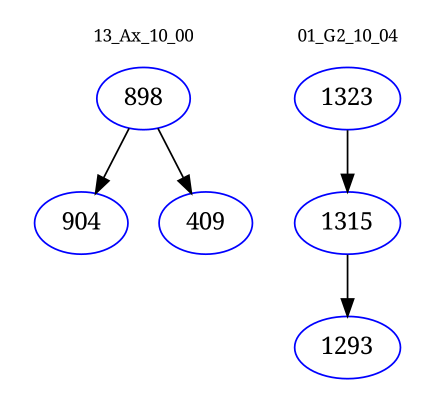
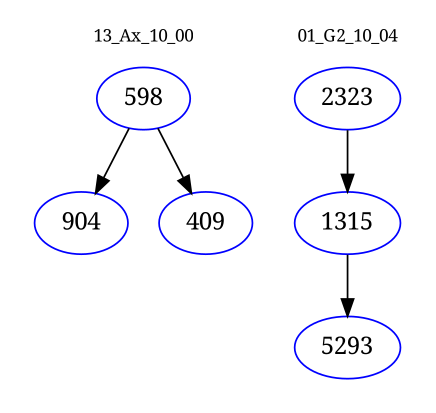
node "898": label "898" -> "598"
node "1323": label "1323" -> "2323"
node "1293": label "1293" -> "5293"
